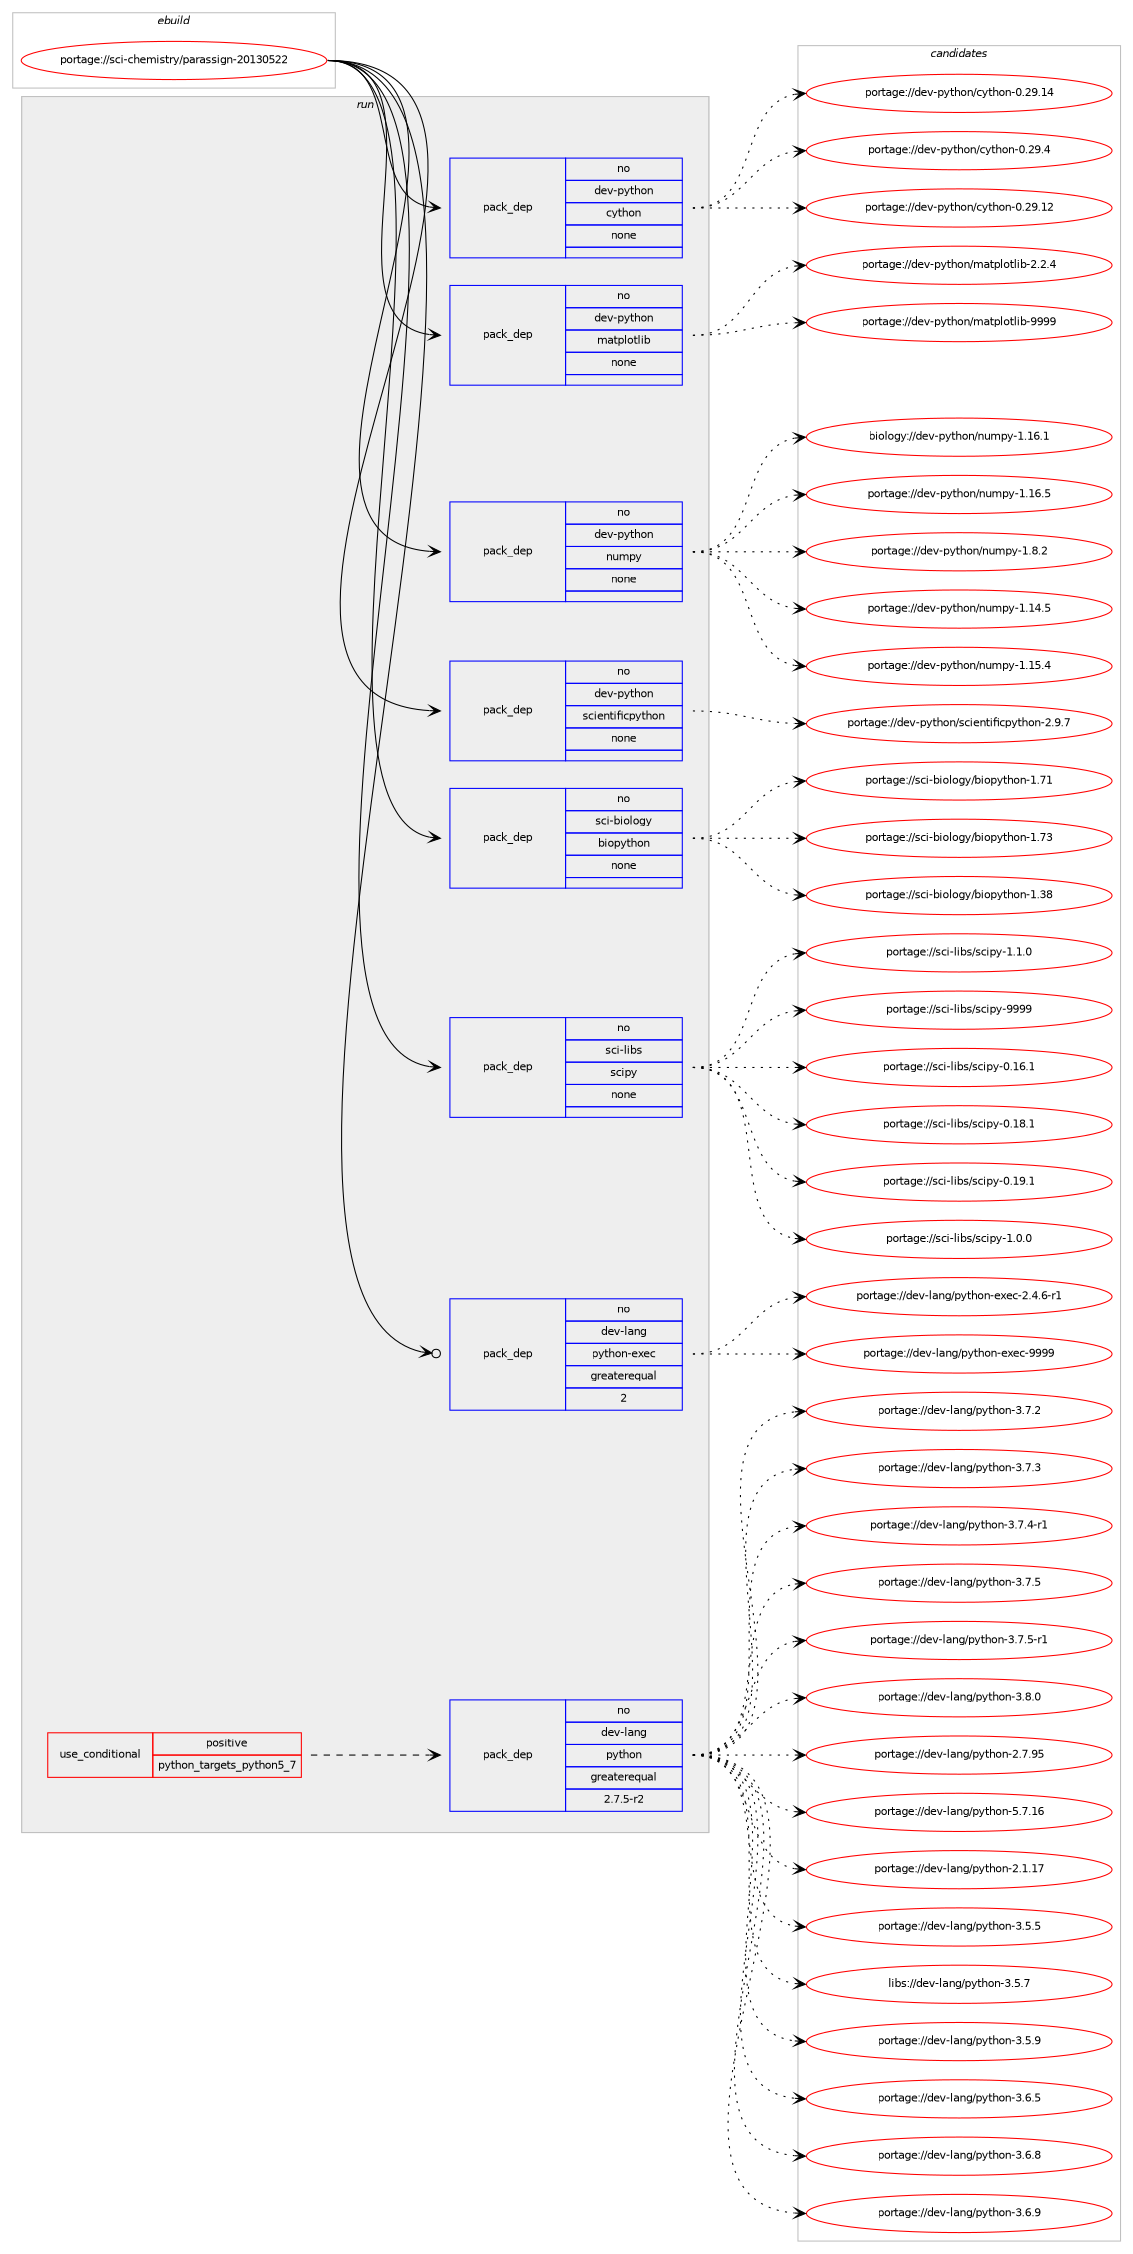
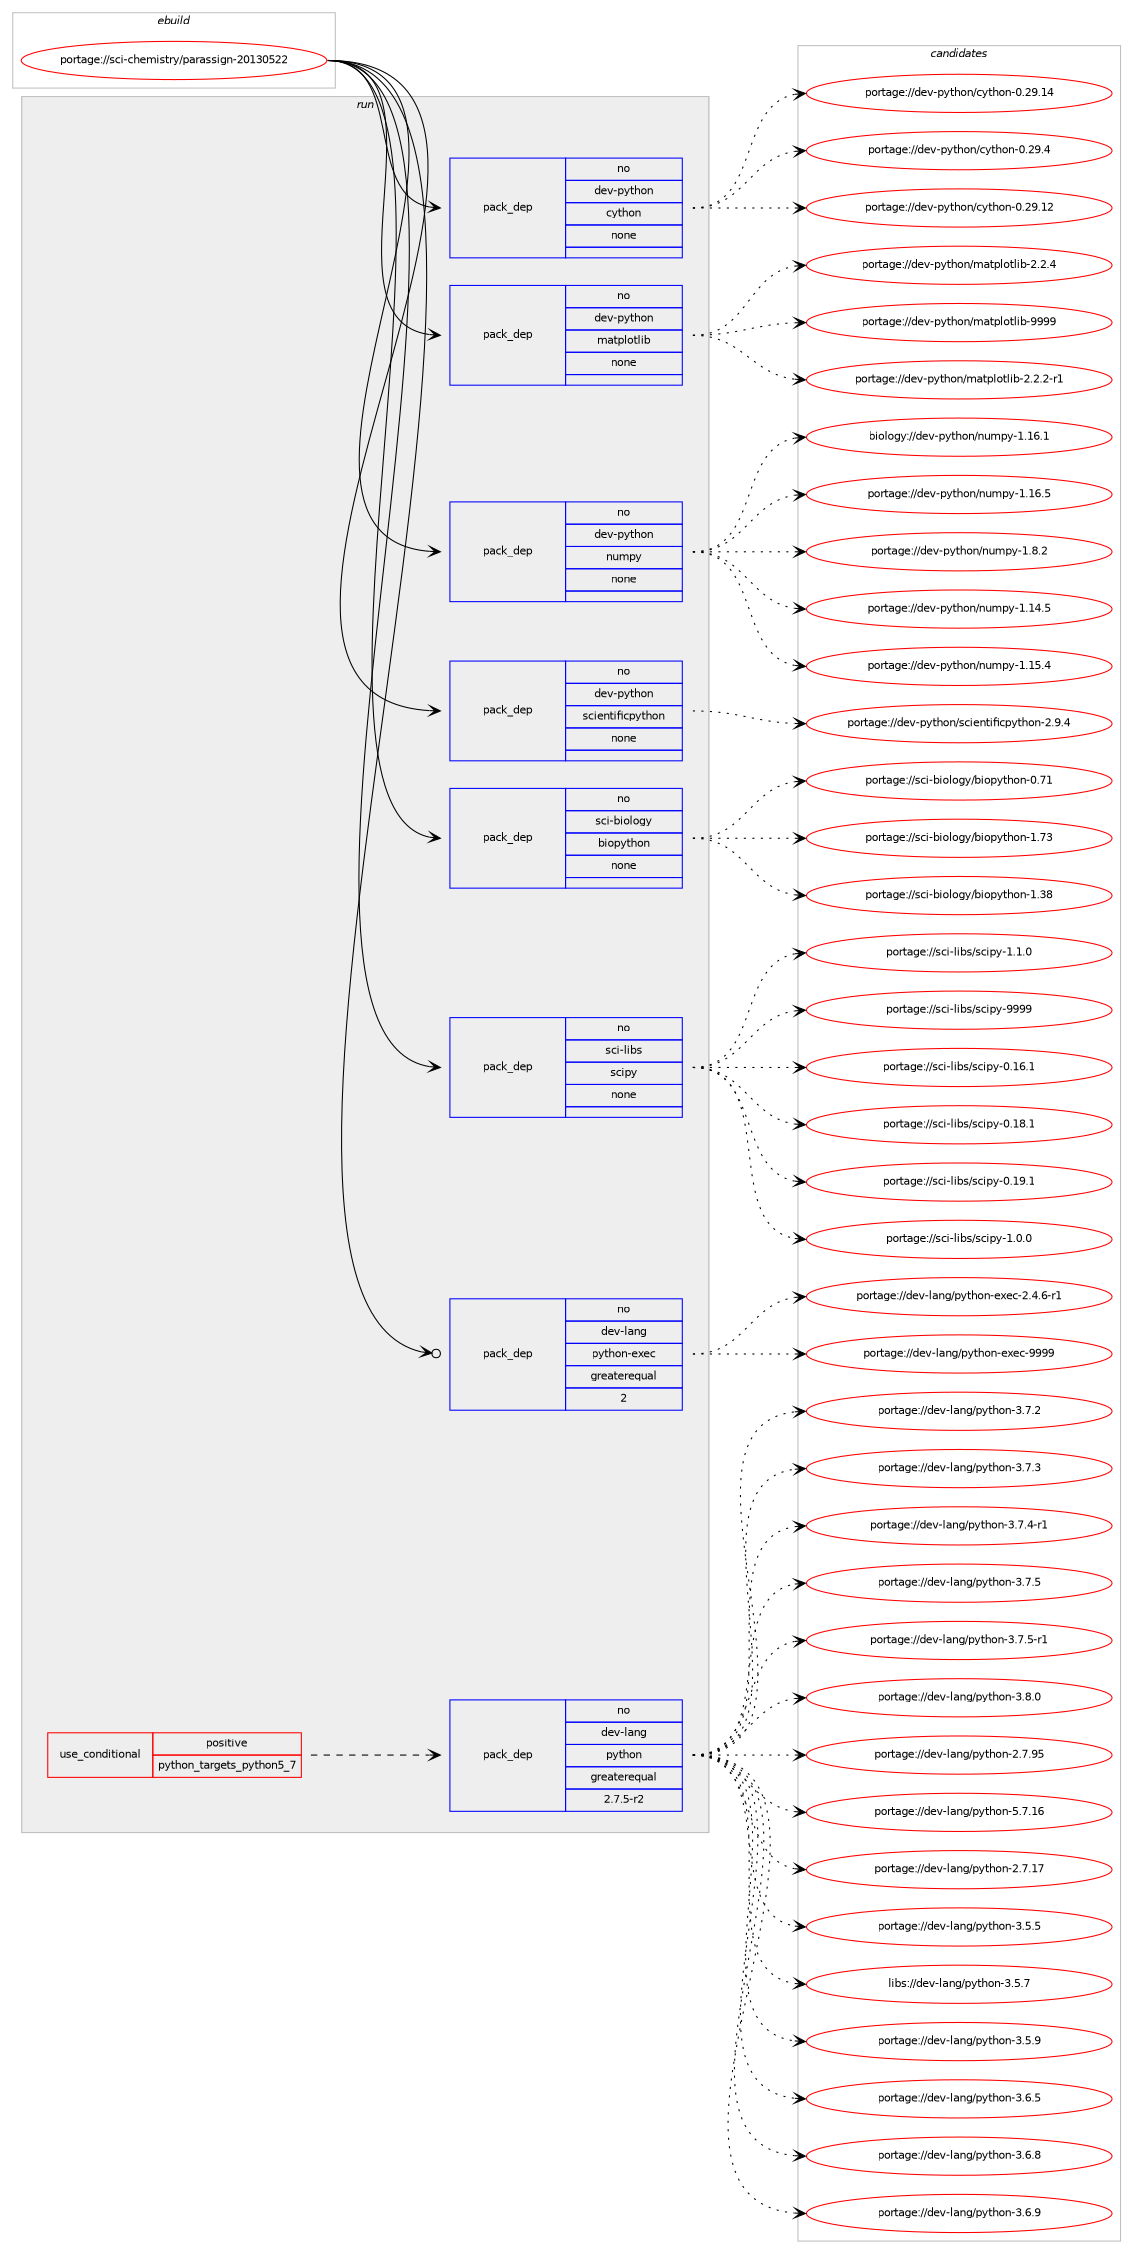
node "portage://dev-python/matplotlib-2.2.2-r1": added
node "portage://dev-python/scientificpython-2.9.7": label "portage://dev-python/scientificpython-2.9.7" -> "portage://dev-python/scientificpython-2.9.4"
node "portage://sci-biology/biopython-1.71": label "portage://sci-biology/biopython-1.71" -> "portage://sci-biology/biopython-0.71"
node "portage://dev-lang/python-2.1.17": label "portage://dev-lang/python-2.1.17" -> "portage://dev-lang/python-2.7.17"
